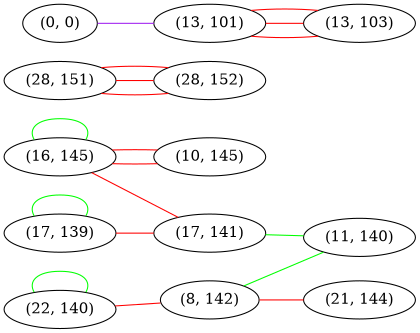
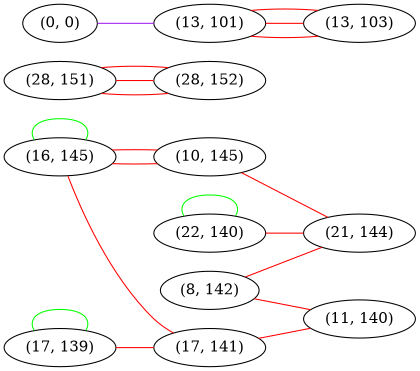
edge "(10, 145)" -- "(21, 144)": added
edge "(17, 141)" -- "(11, 140)": color green -> red
edge "(11, 140)" -- "(8, 142)": color green -> red
edge "(8, 142)" -- "(22, 140)": now "(21, 144)" -- "(22, 140)"
